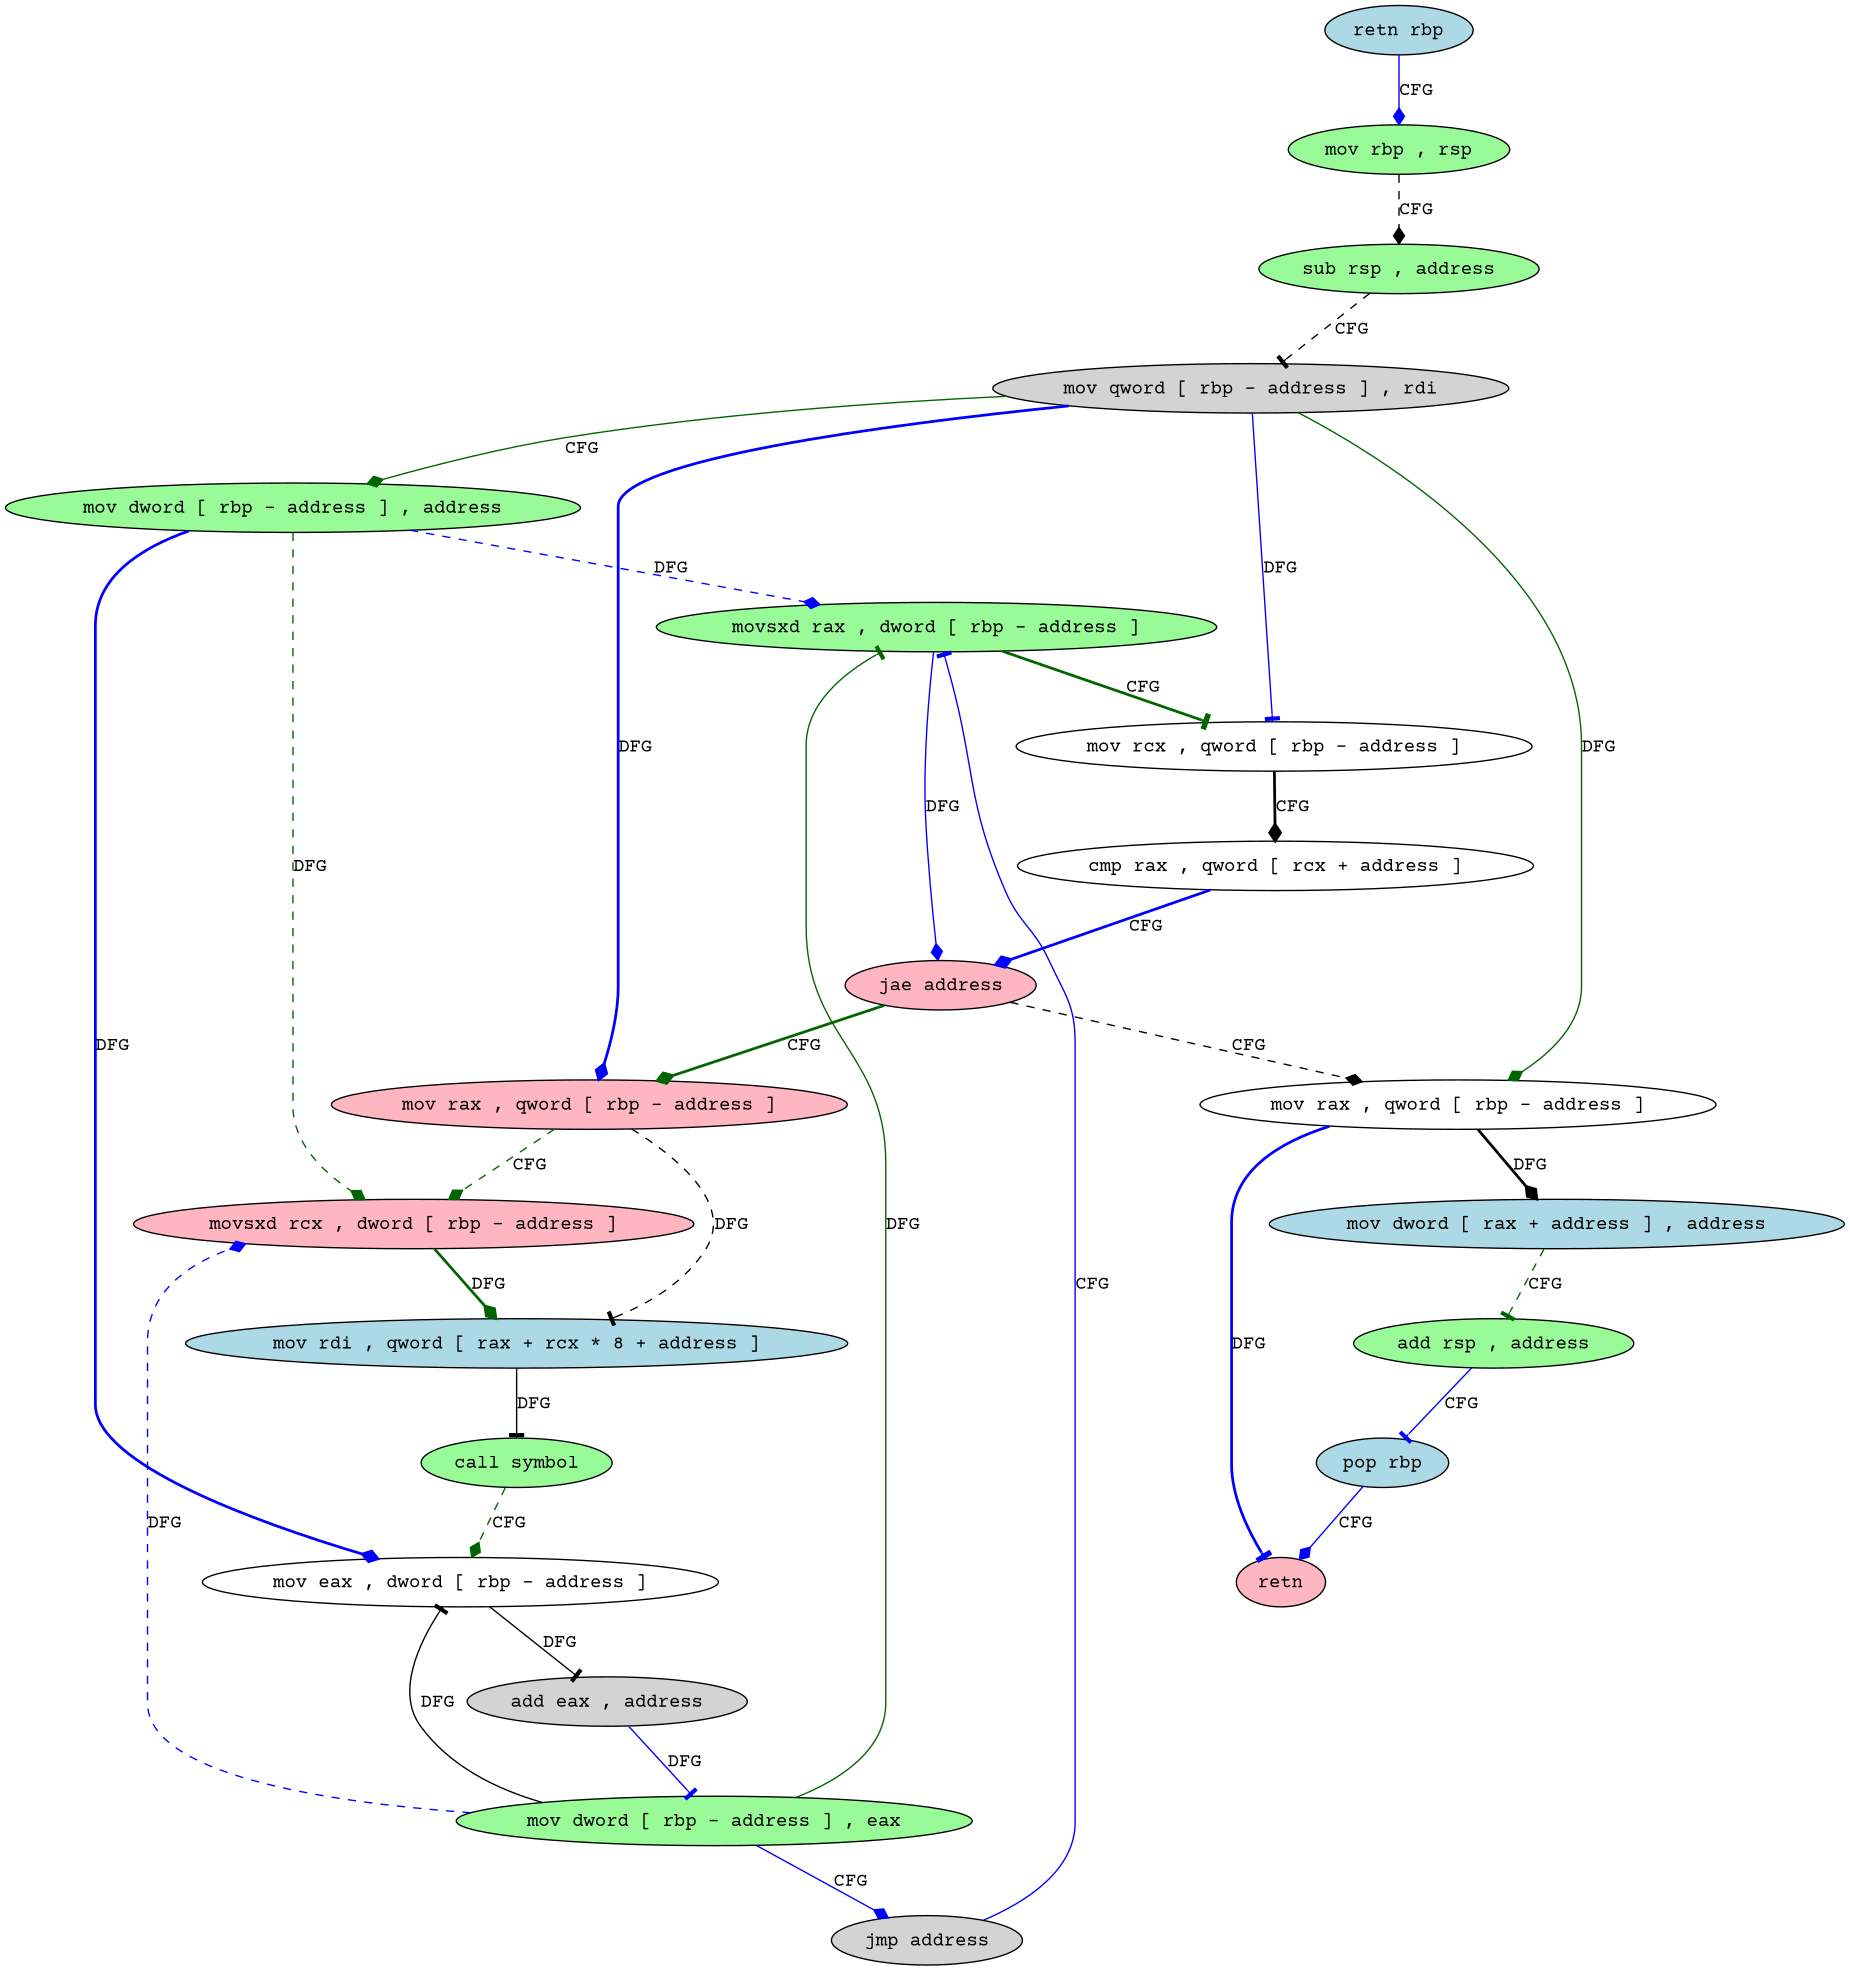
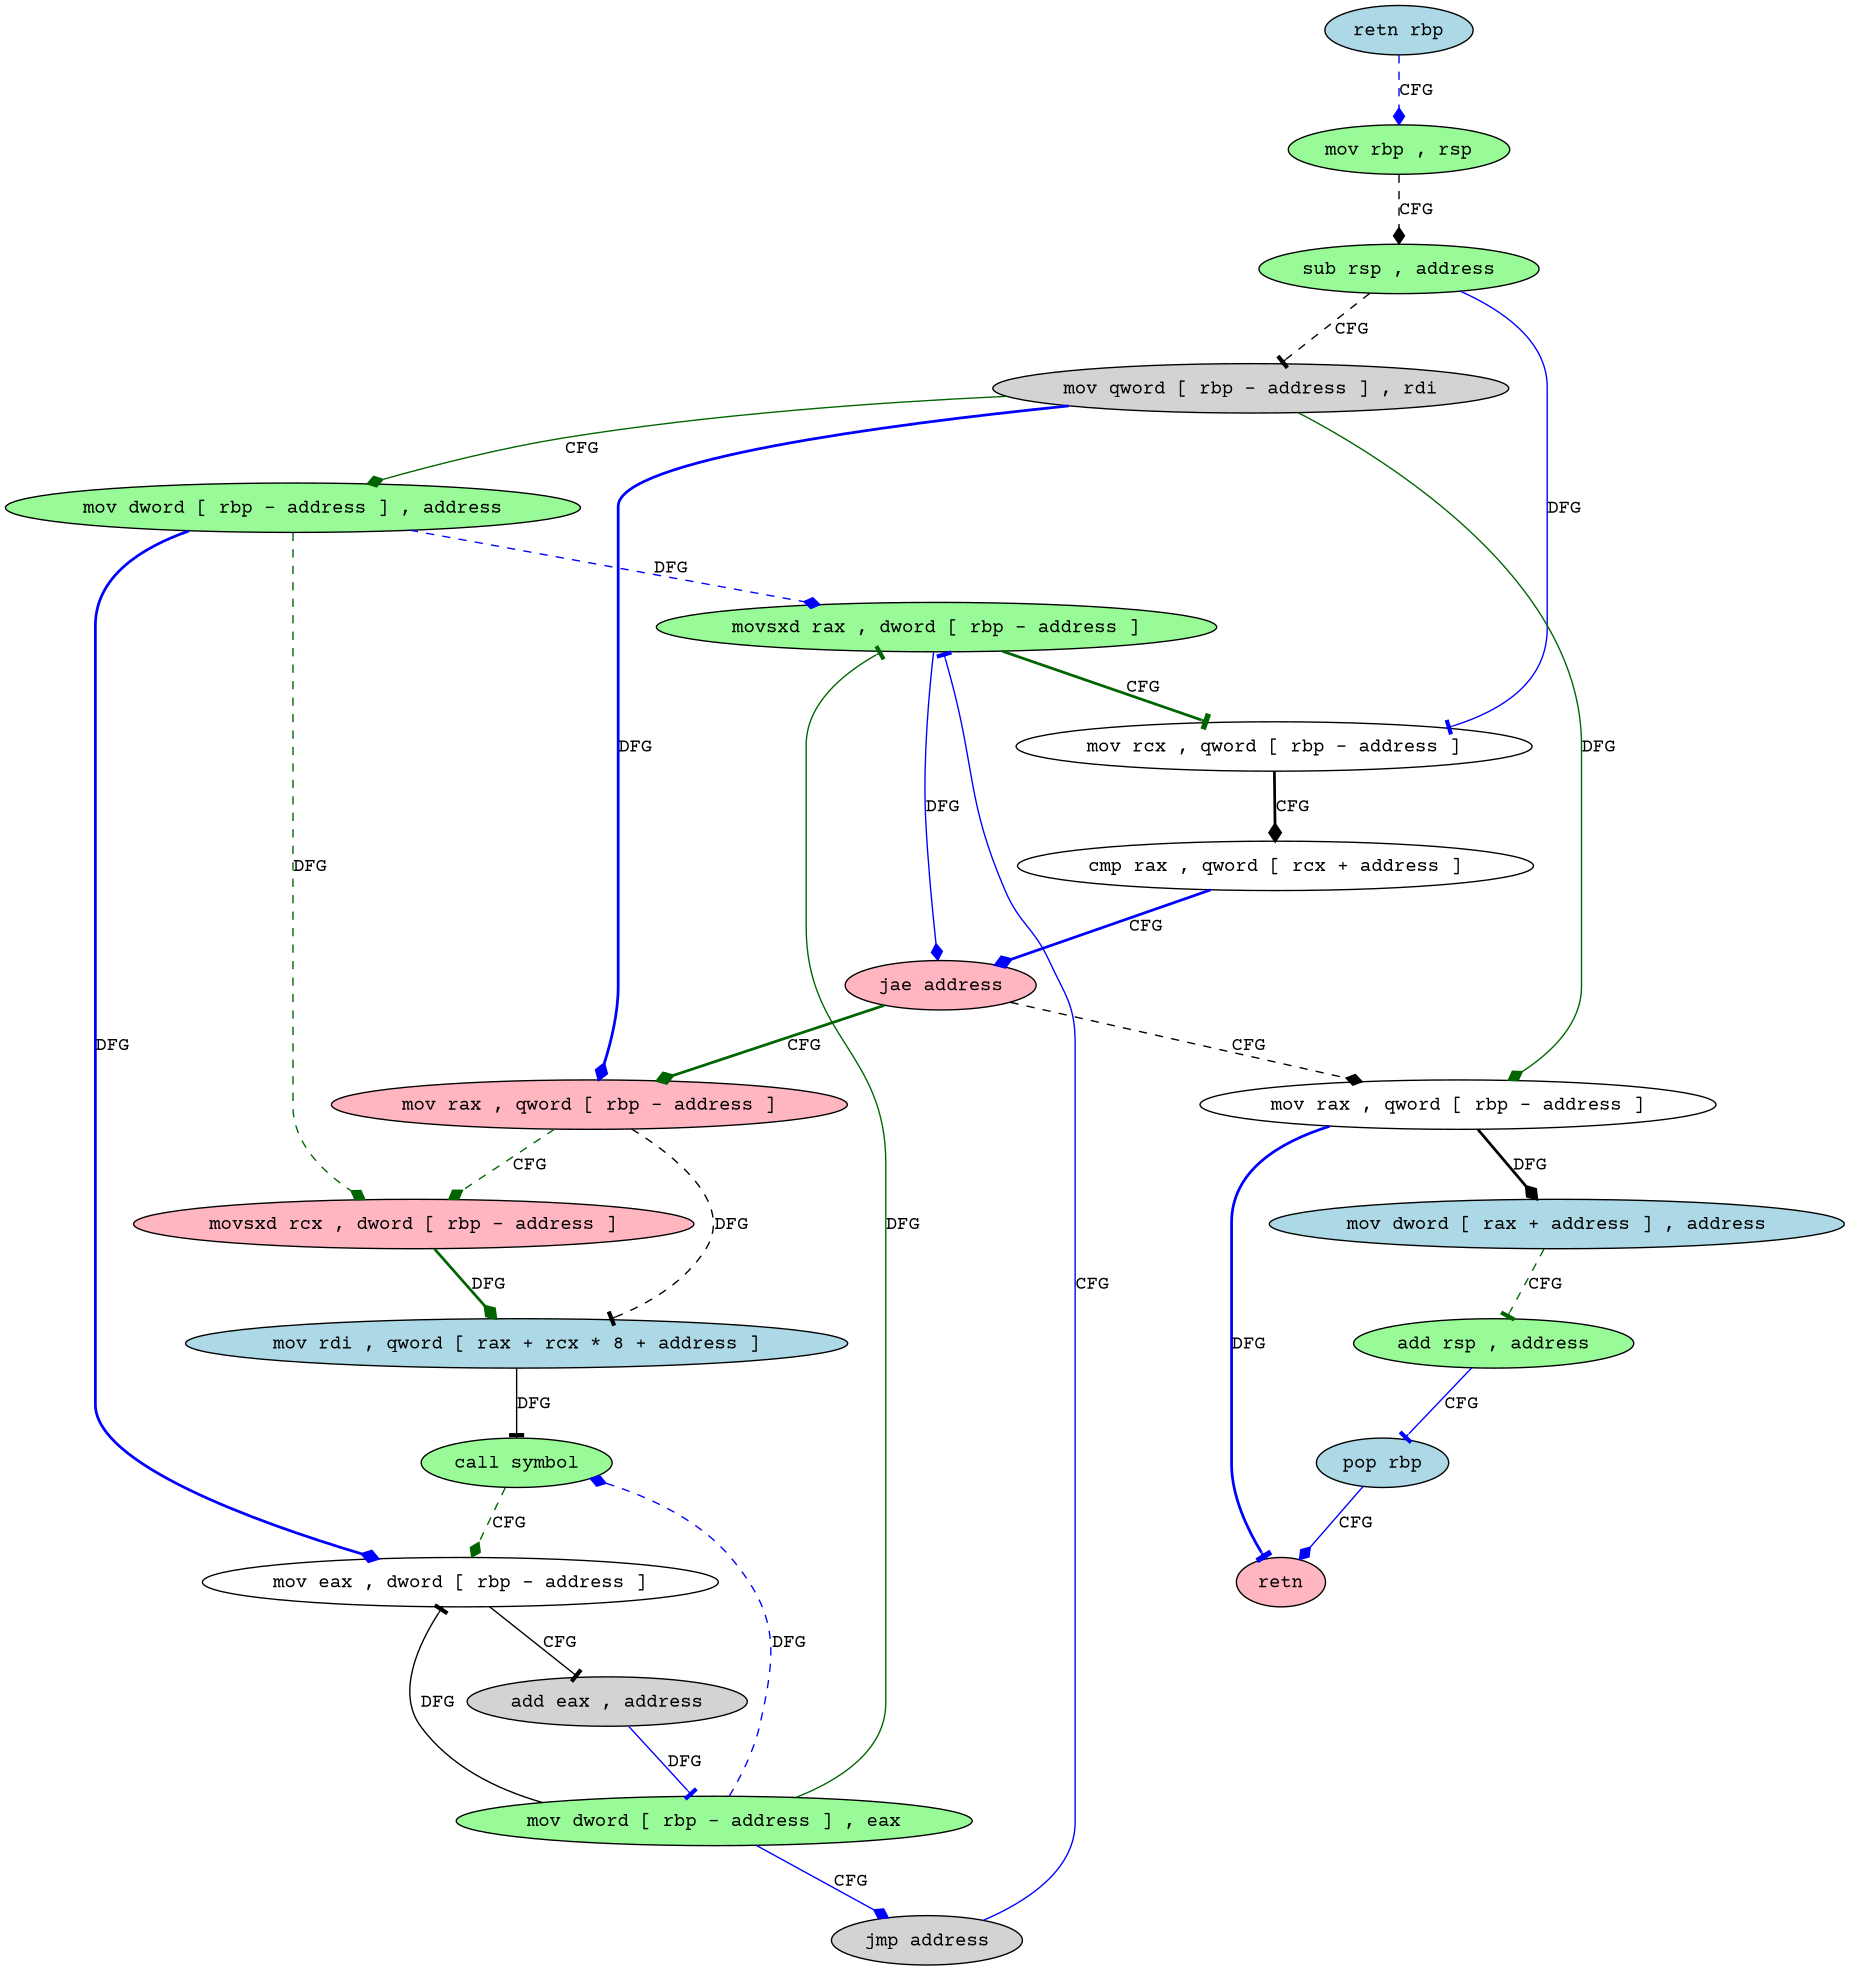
edge "retn rbp" -> "mov rbp , rsp": style solid -> dashed
edge "mov qword [ rbp - address ] , rdi" -> "mov rcx , qword [ rbp - address ]": now "sub rsp , address" -> "mov rcx , qword [ rbp - address ]"
edge "mov dword [ rbp - address ] , eax" -> "movsxd rcx , dword [ rbp - address ]": now "mov dword [ rbp - address ] , eax" -> "call symbol"
edge "mov eax , dword [ rbp - address ]" -> "add eax , address": label "DFG" -> "CFG"
